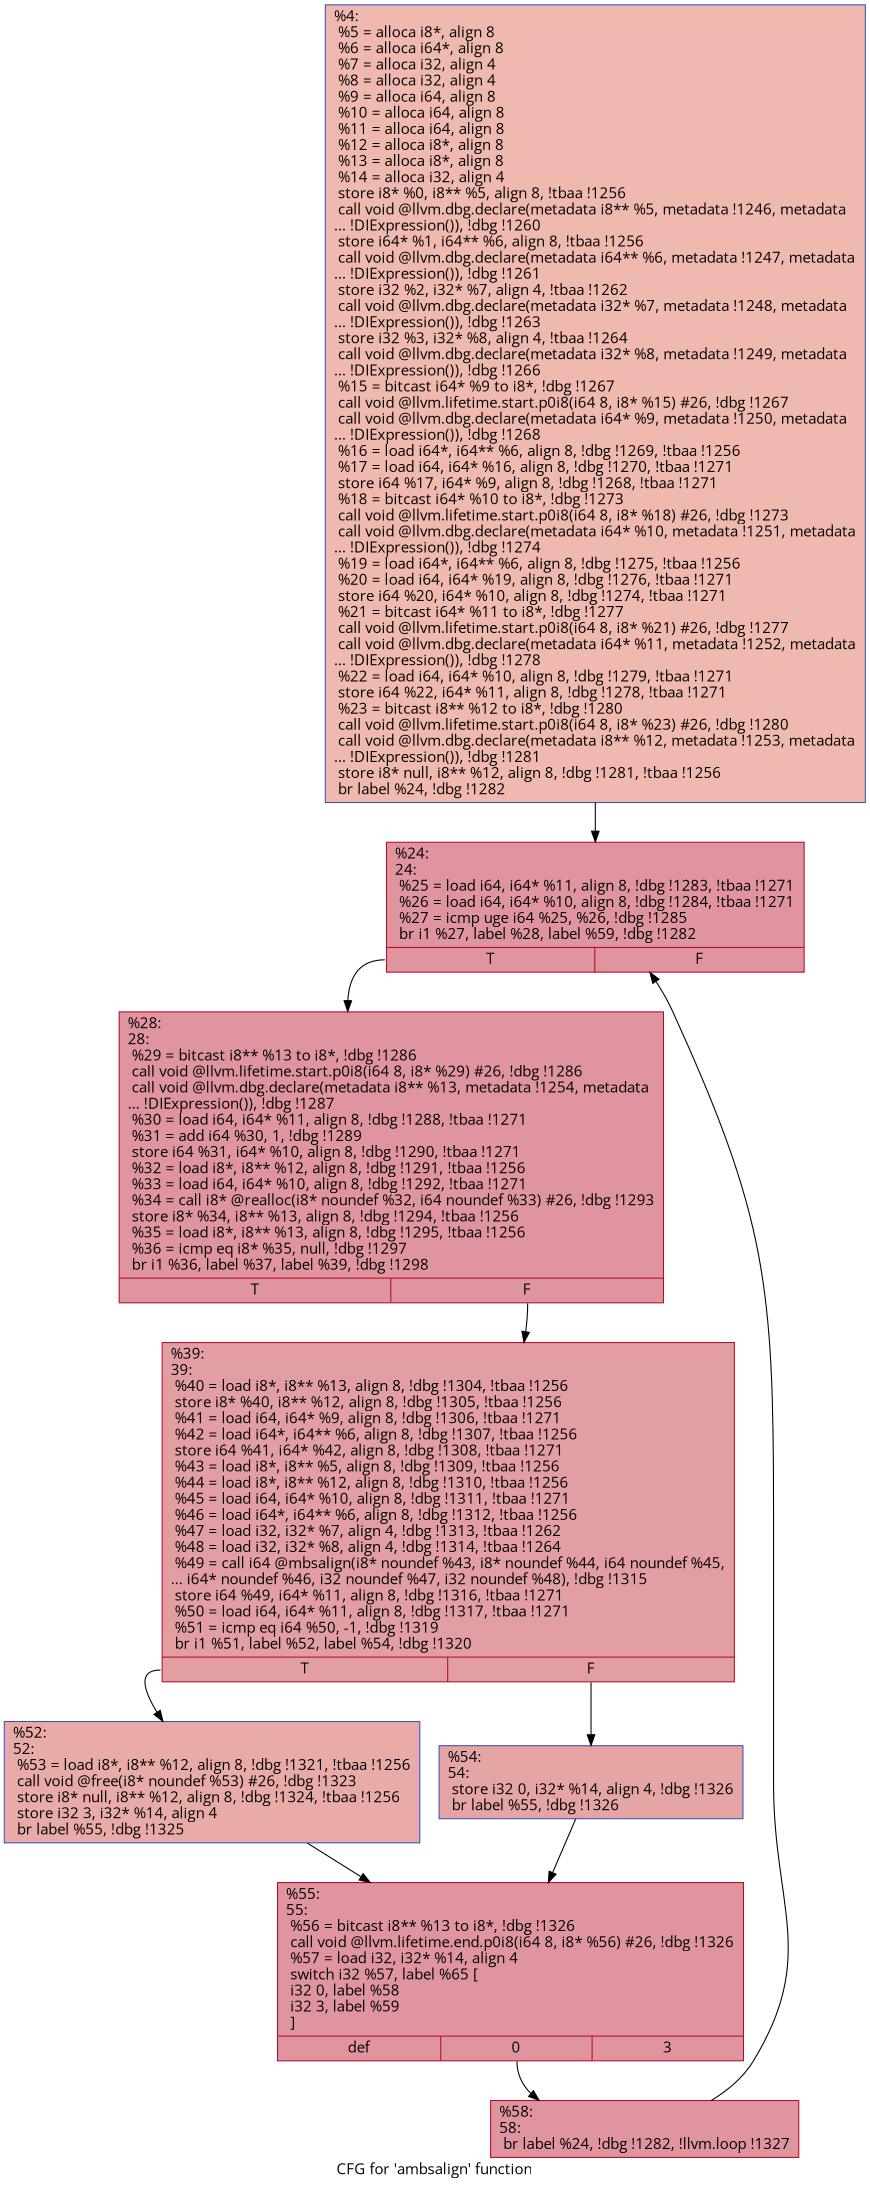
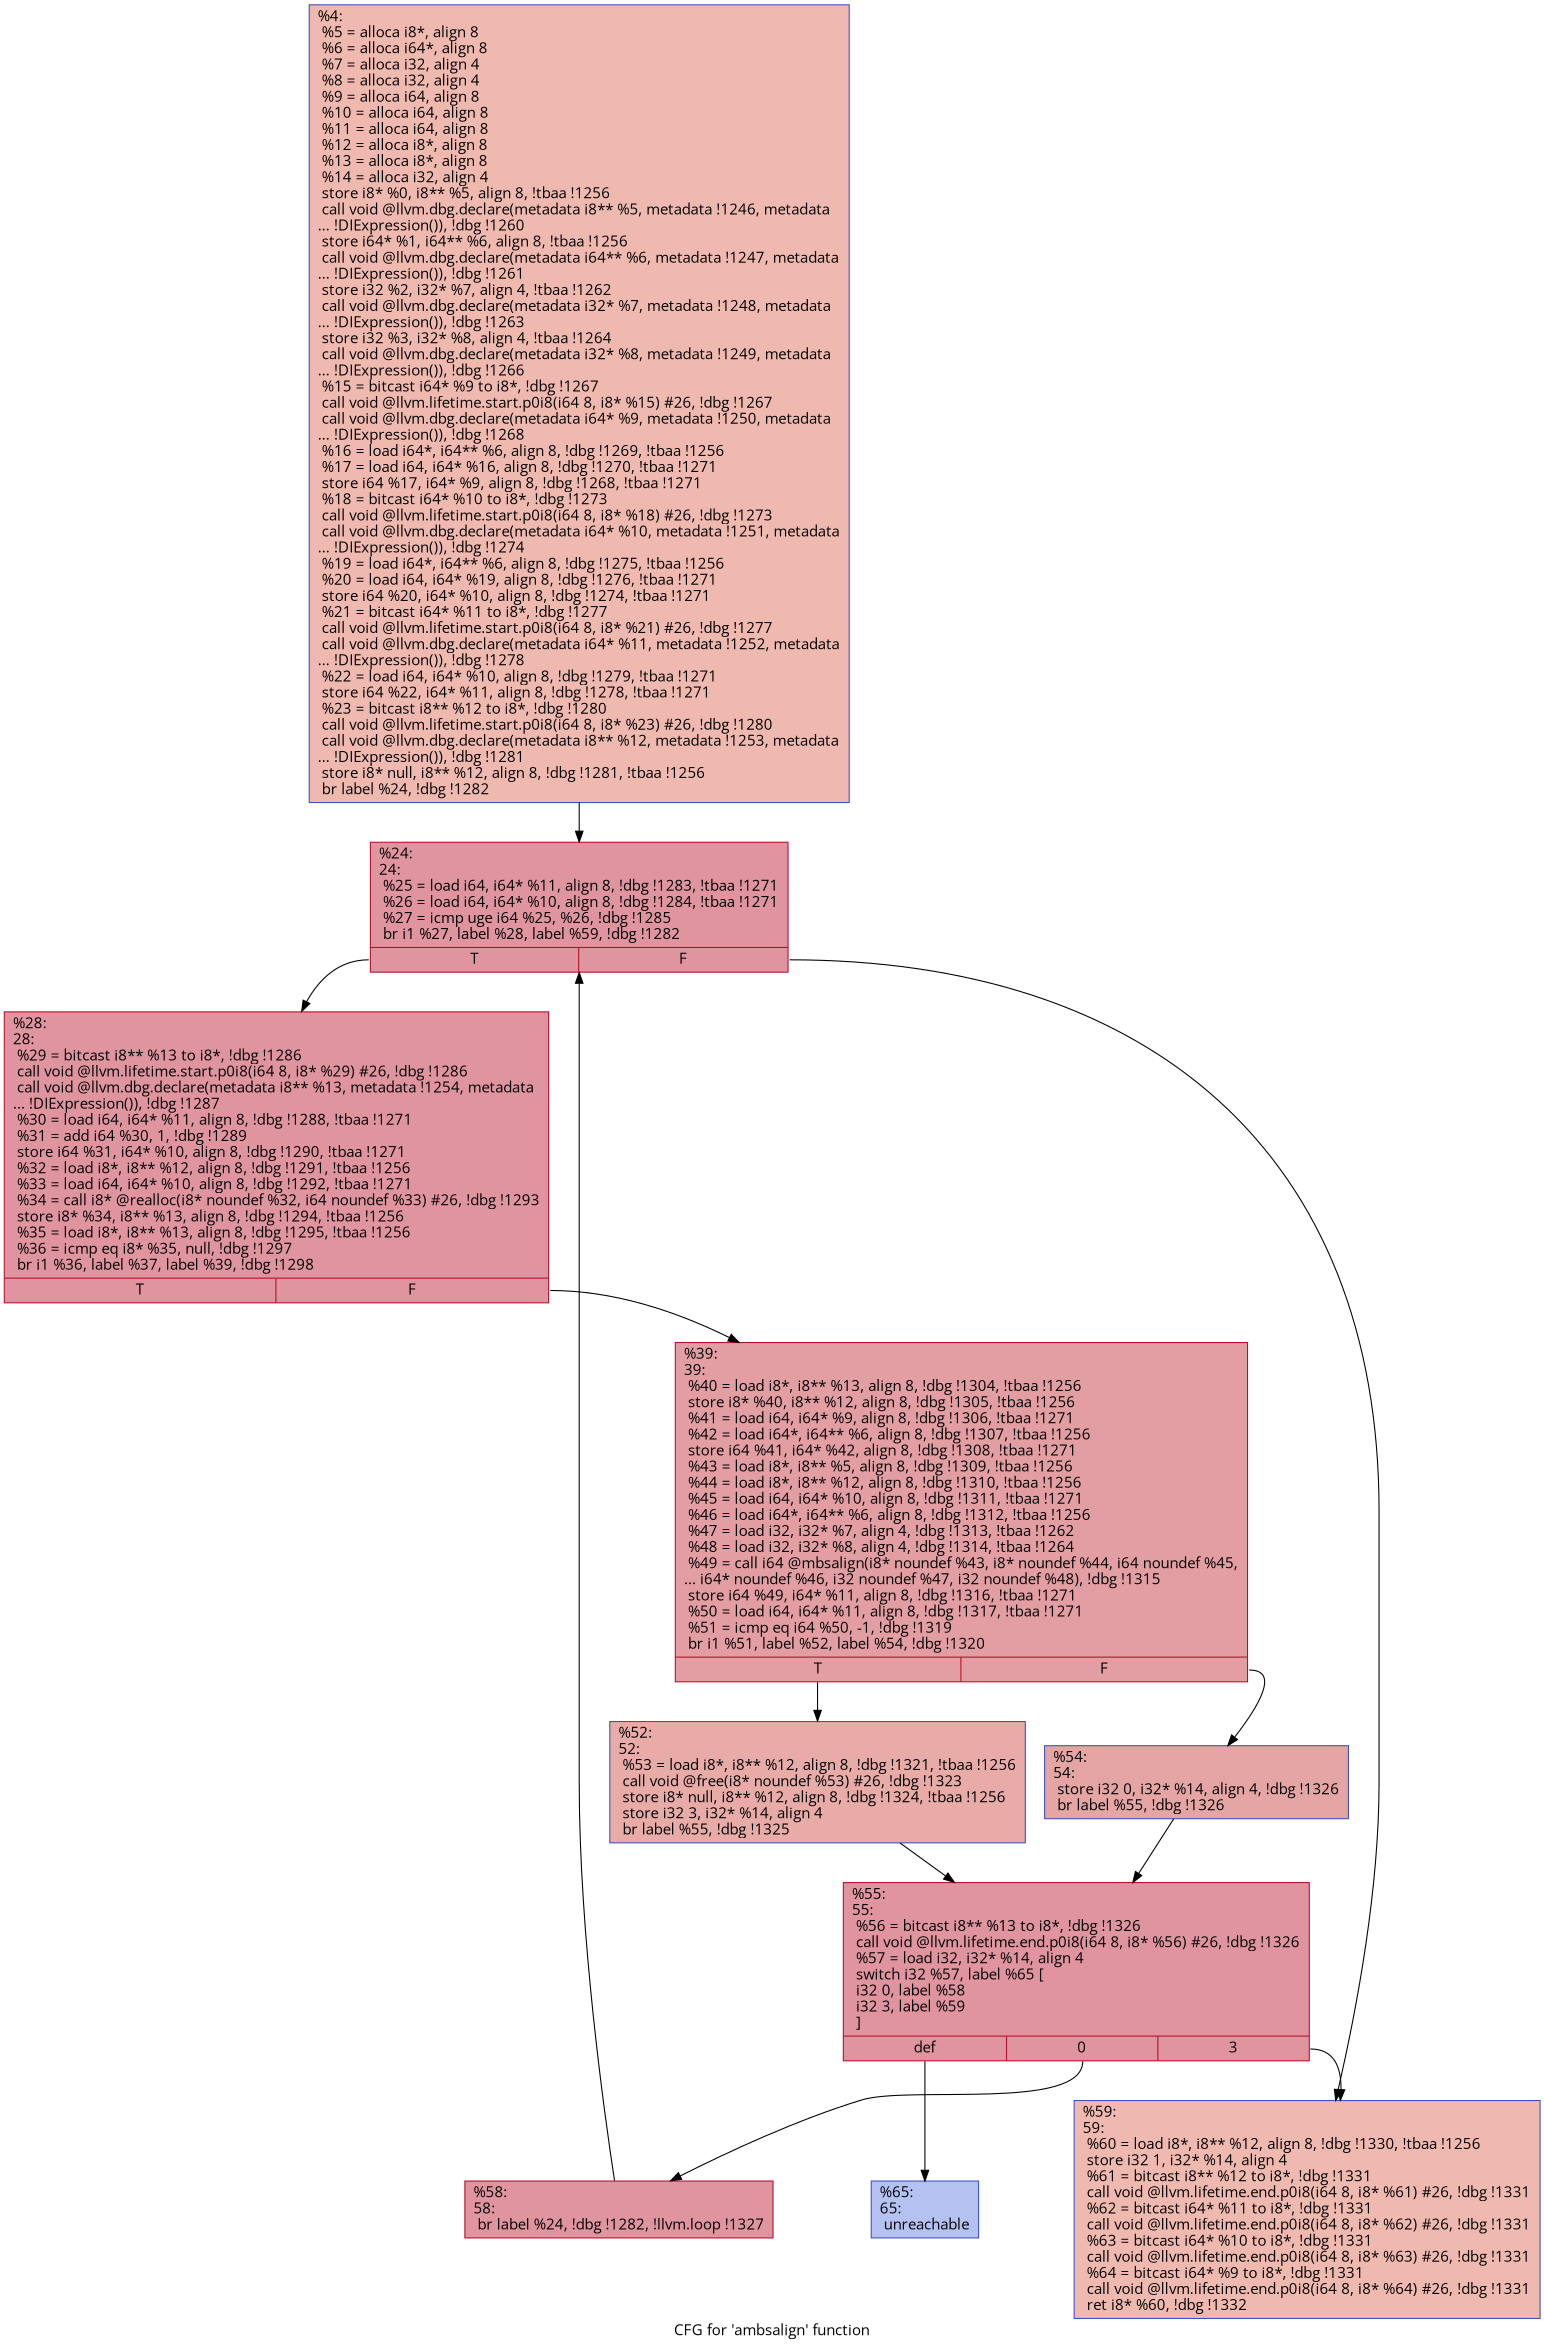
node "%65:": added
node "%59:": added
